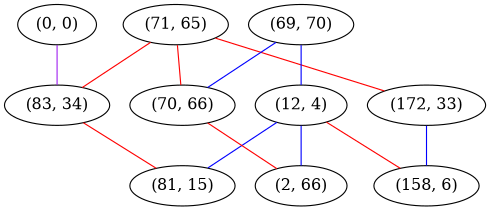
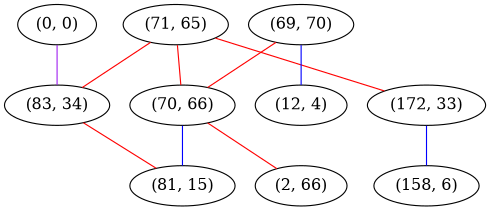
edge "(69, 70)" -- "(70, 66)": color blue -> red
edge "(12, 4)" -- "(81, 15)": now "(70, 66)" -- "(81, 15)"
edge "(12, 4)" -- "(158, 6)": removed
edge "(12, 4)" -- "(2, 66)": removed
